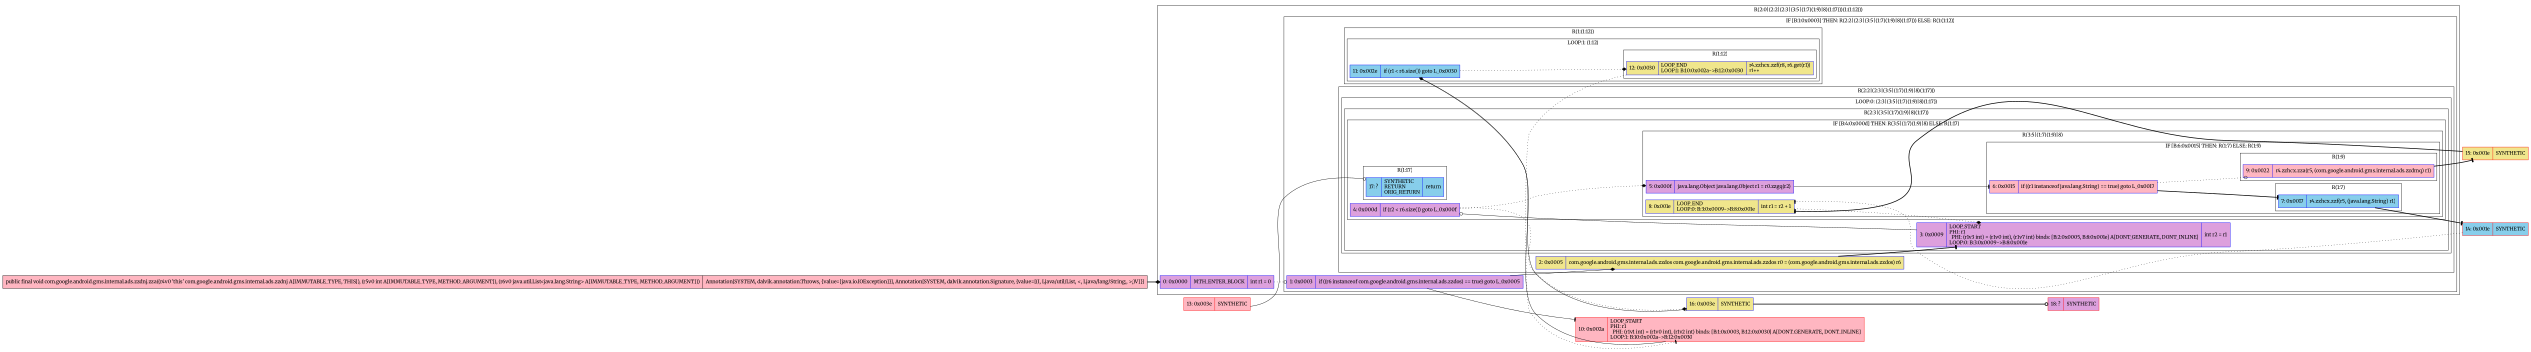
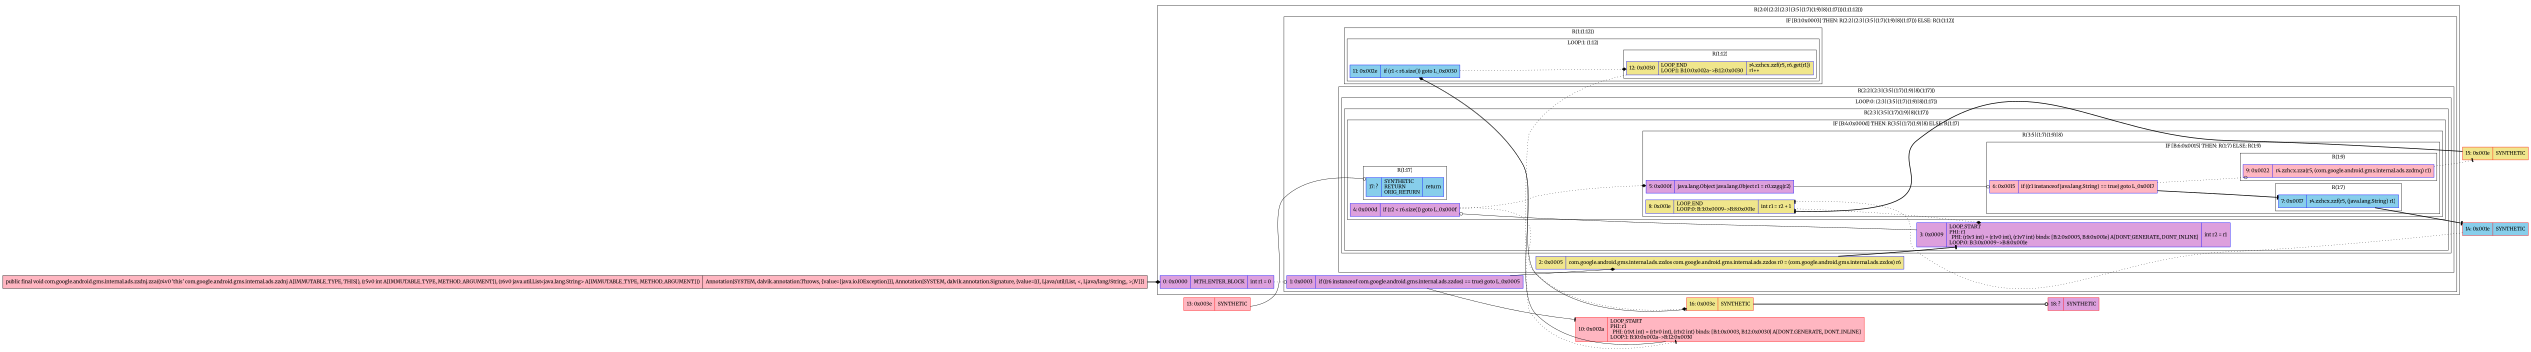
node "12: 0x0030": text "r4.zzhcx.zzf(r8, r6.get(r1))" -> "r4.zzhcx.zzf(r5, r6.get(r1))"
edge "9: 0x0022" -> "15: 0x001e": style bold -> dotted
edge "5: 0x000f" -> "6: 0x0015": arrowhead tee -> odot
node "16: 0x003e": color blue -> red
